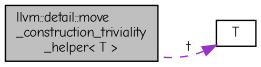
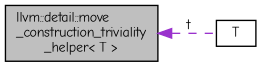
edge "llvm::detail::move _construction_triviality _helper< T >" -> "T": reversed
